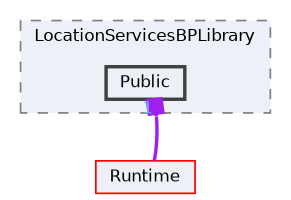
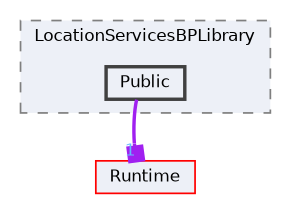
edge "Runtime" -> "Public": reversed
